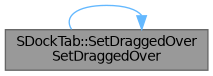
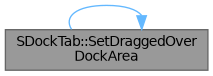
node "SDockTab::SetDraggedOver SetDraggedOver": label "SDockTab::SetDraggedOver SetDraggedOver" -> "SDockTab::SetDraggedOver DockArea"
